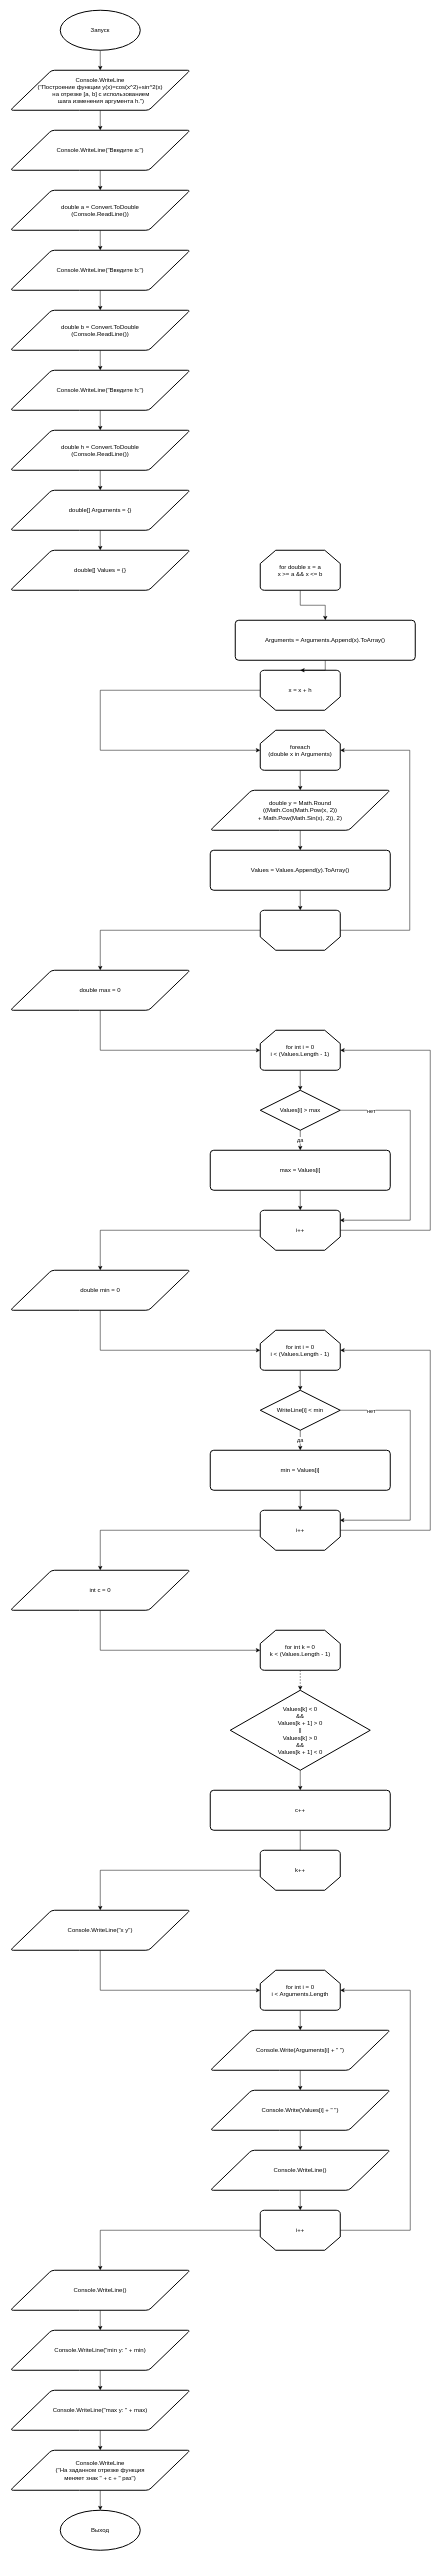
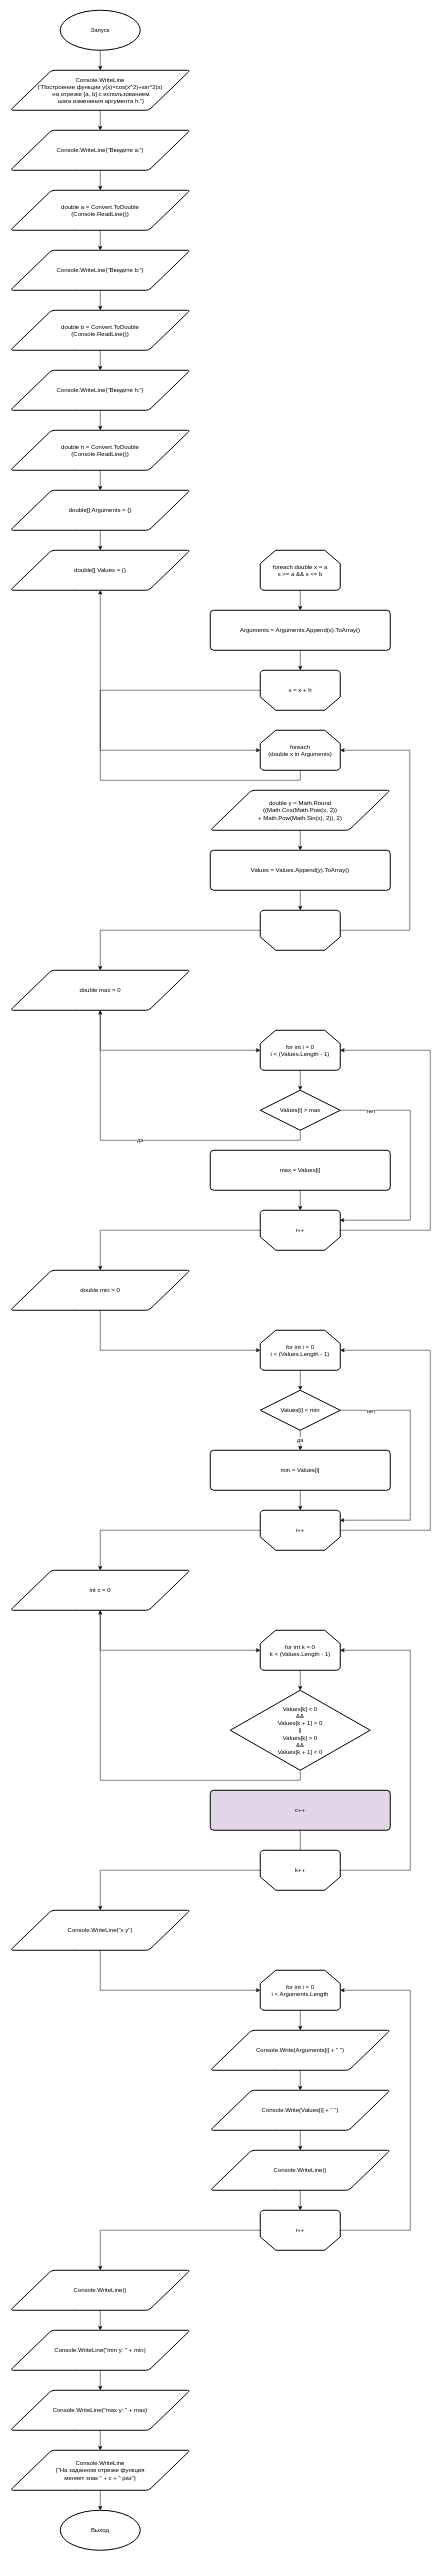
node "for double x = a x >= a && x <= b": label "for double x = a x >= a && x <= b" -> "foreach double x = a x >= a && x <= b"
node "Arguments = Arguments.Append(x).ToArray()": moved (325, 640) -> (300, 630)
edge "foreach (double x in Arguments)" -> "double y = Math.Round ((Math.Cos(Math.Pow(x, 2)) + Math.Pow(Math.Sin(x), 2)), 2)": now "foreach (double x in Arguments)" -> "double[] Values = {}"
edge "Values[i] > max" -> "max = Values[i]": now "Values[i] > max" -> "double max = 0"
node "WriteLine[i] < min": label "WriteLine[i] < min" -> "Values[i] < min"
edge "k++" -> "for int k = 0 k < (Values.Length - 1)": added
edge "for int k = 0 k < (Values.Length - 1)" -> "Values[k] < 0 && Values[k + 1] > 0 || Values[k] > 0 && Values[k + 1] < 0": style dashed -> solid
edge "Values[k] < 0 && Values[k + 1] > 0 || Values[k] > 0 && Values[k + 1] < 0" -> "c++": now "Values[k] < 0 && Values[k + 1] > 0 || Values[k] > 0 && Values[k + 1] < 0" -> "int c = 0"
node "c++": fillcolor #ffffff -> #e1d5e7
